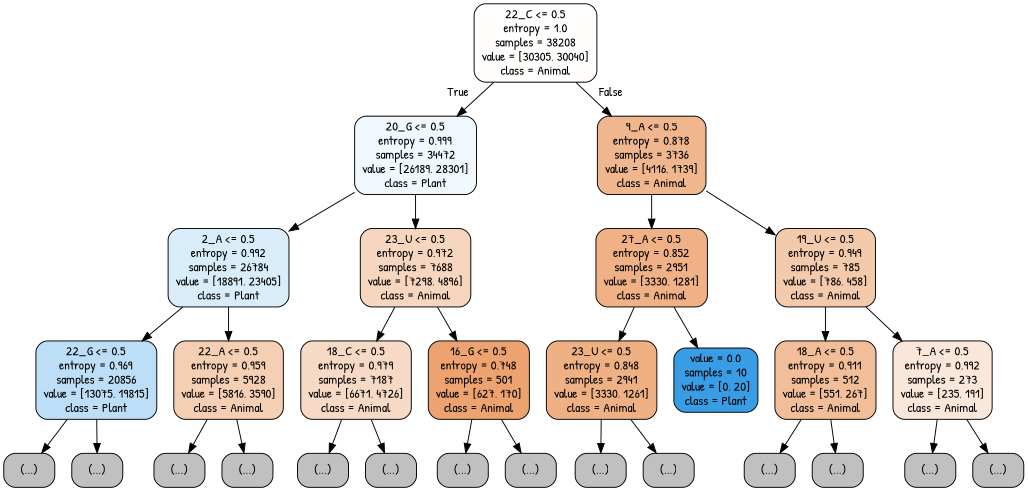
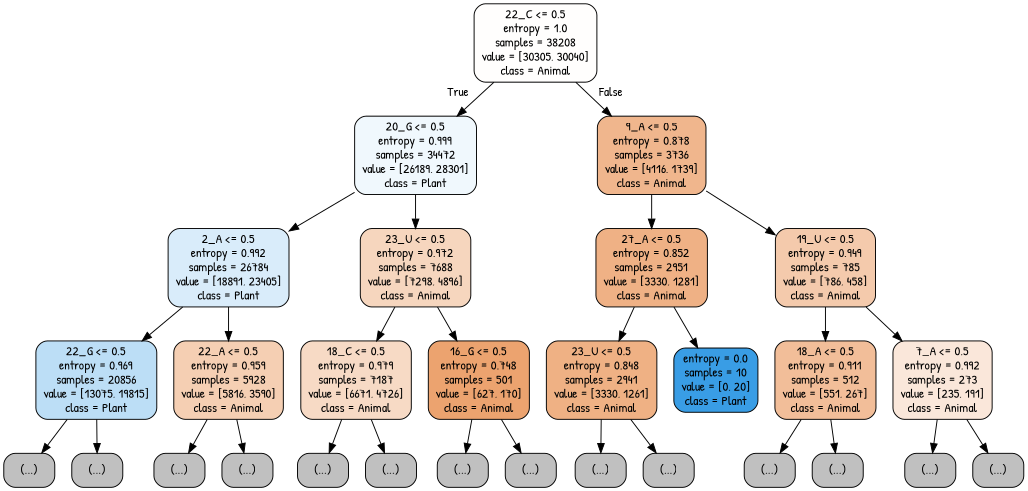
node "value = 0.0 samples = 10 value = [0, 20] class = Plant": label "value = 0.0 samples = 10 value = [0, 20] class = Plant" -> "entropy = 0.0 samples = 10 value = [0, 20] class = Plant"
